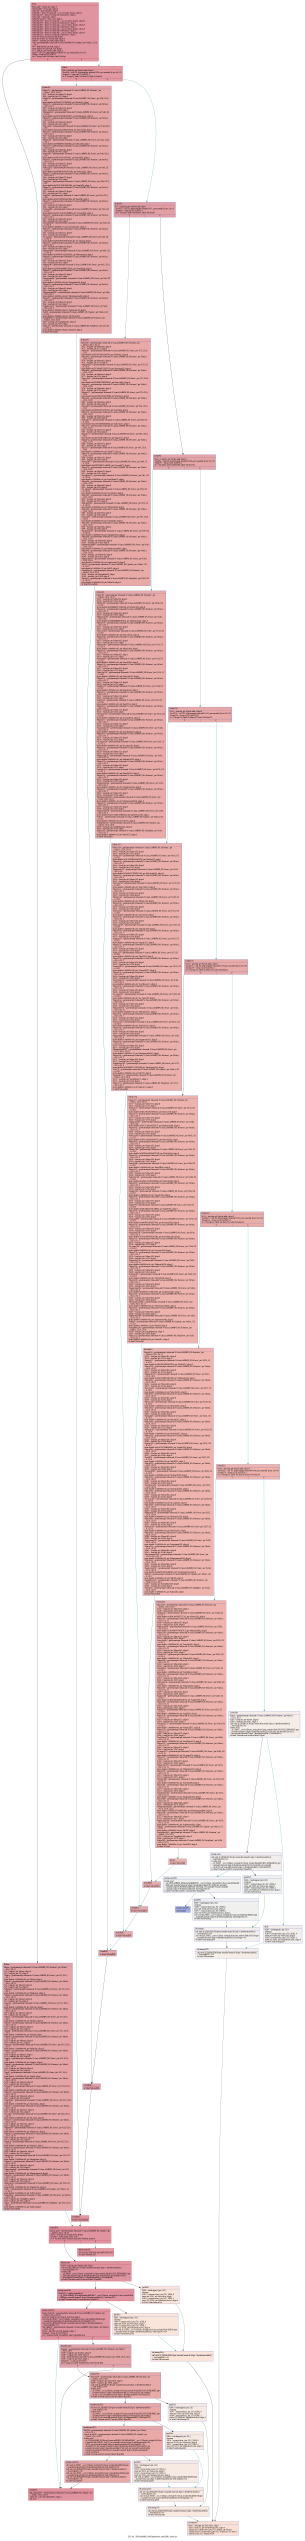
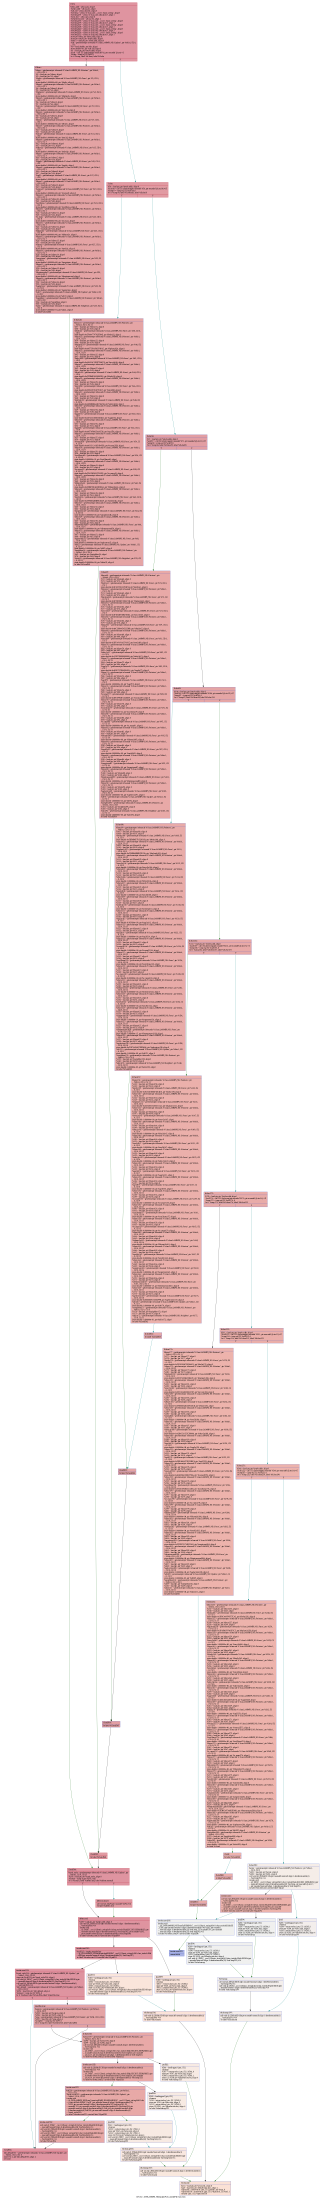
node "if.then215:": removed
node "invoke.cont:": fillcolor #e3d9d370 -> #d6524470
edge "if.end301:" -> "if.end302:": now "if.end301:" -> "invoke.cont295:"
